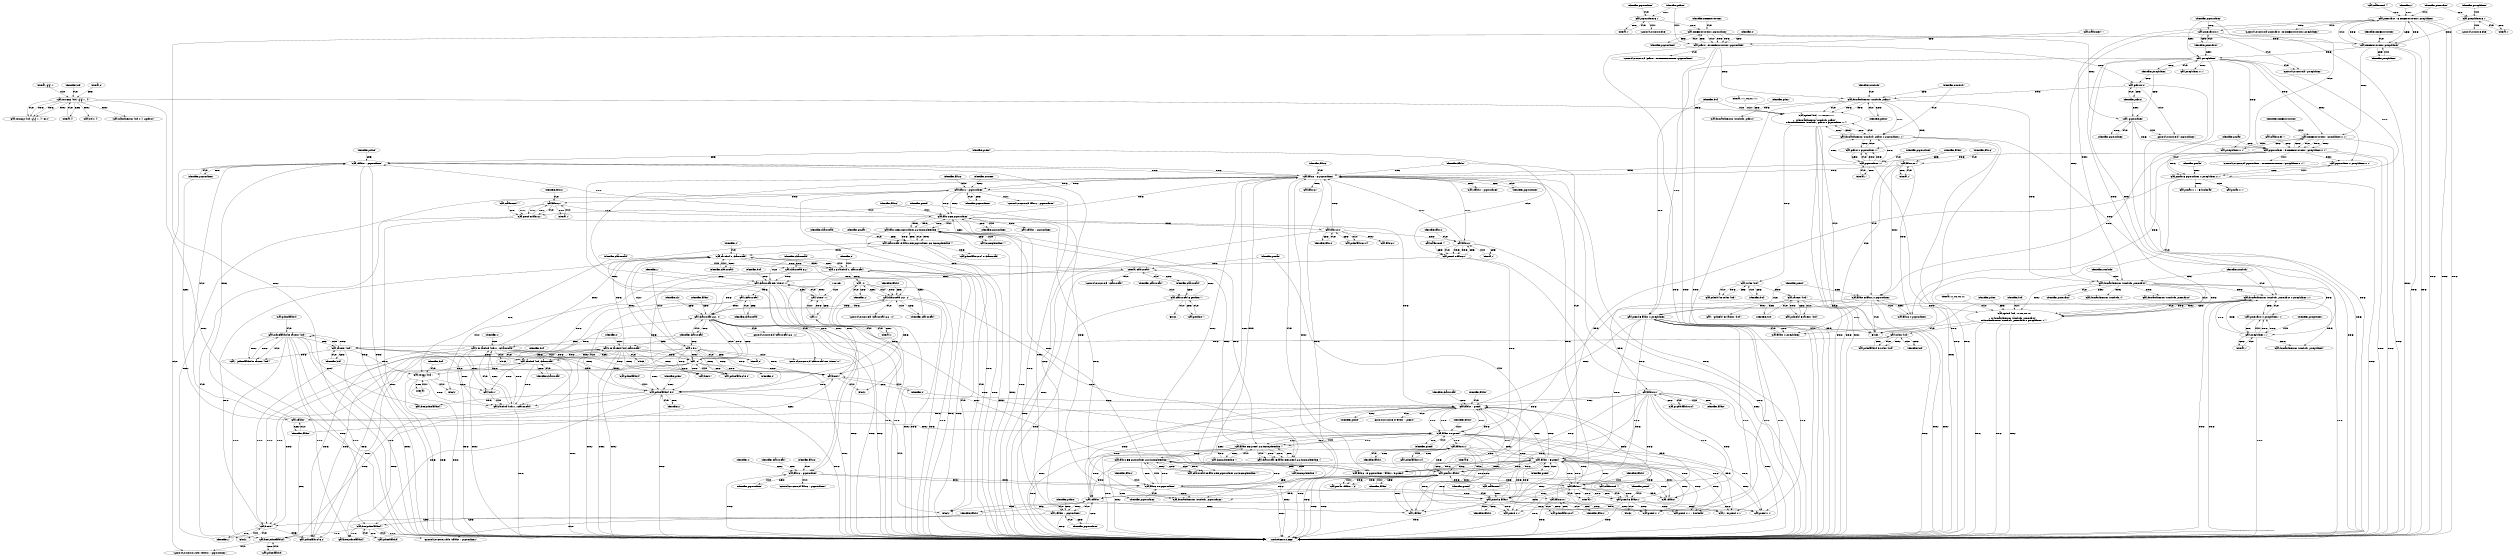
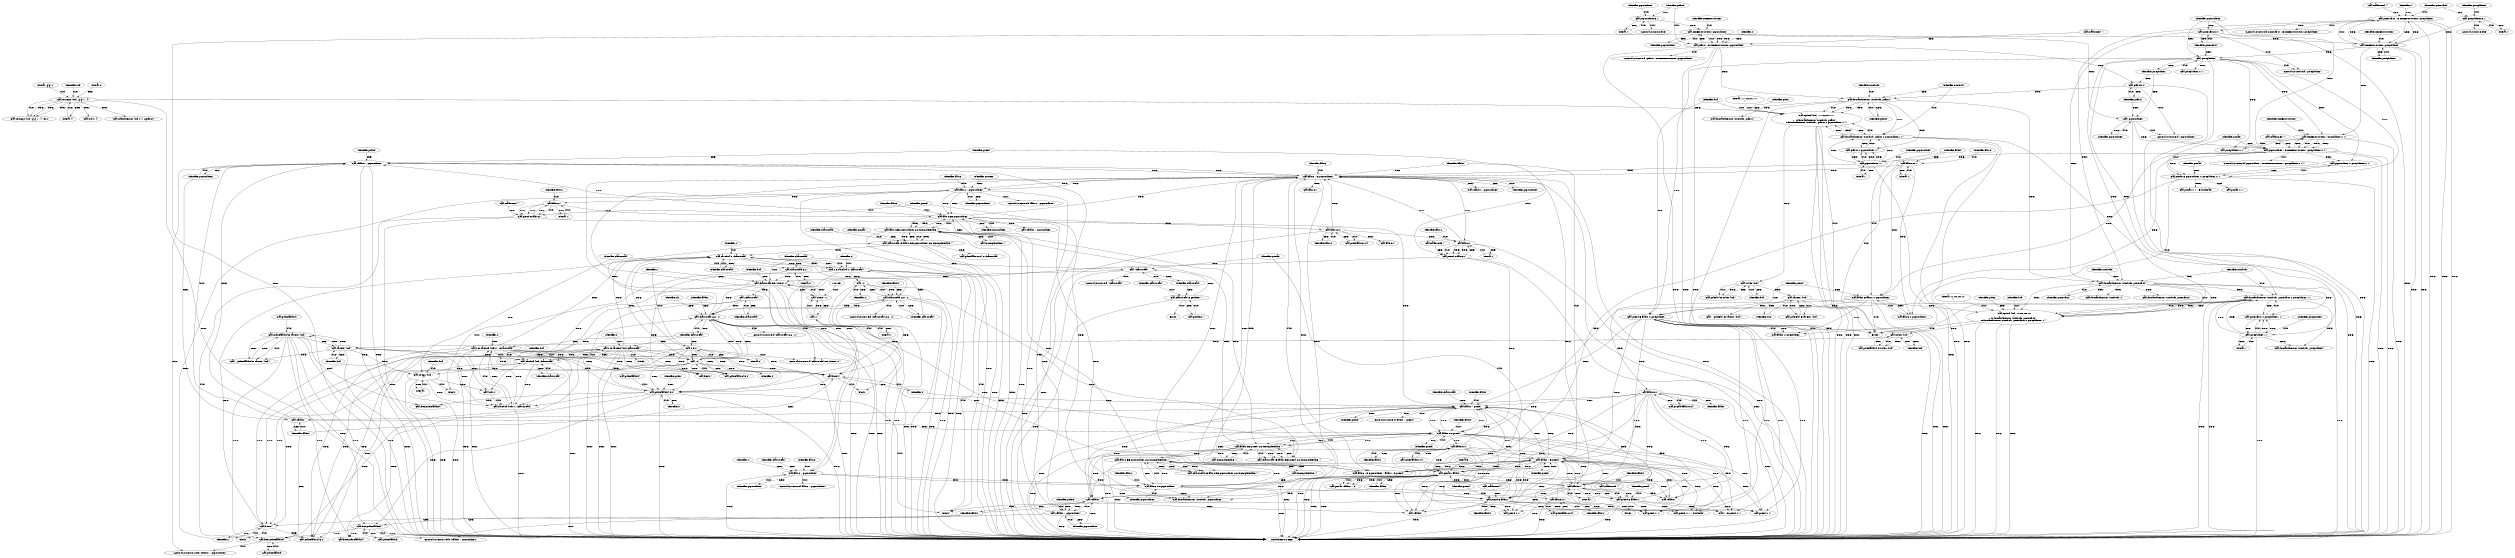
node "(Literal,!chars_read)": label "(Literal,!chars_read)" -> "(Call,!chars_read)"
node "(Literal,2)": added
edge "(Call,s = 0)" -> "(Call,savebuf (s, chars_read))": label "AST: " -> "DDG: "
